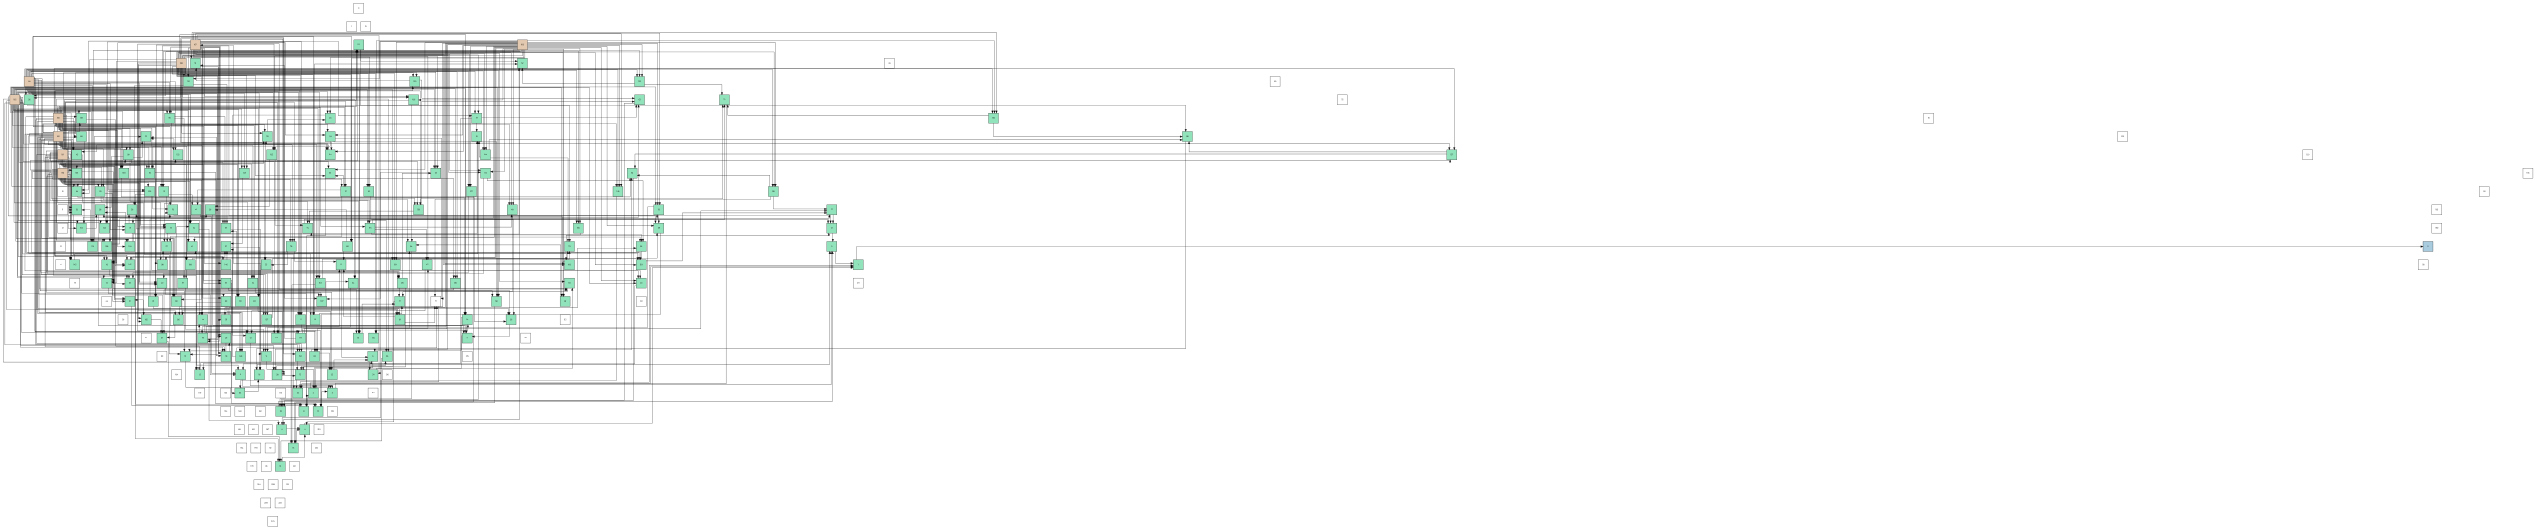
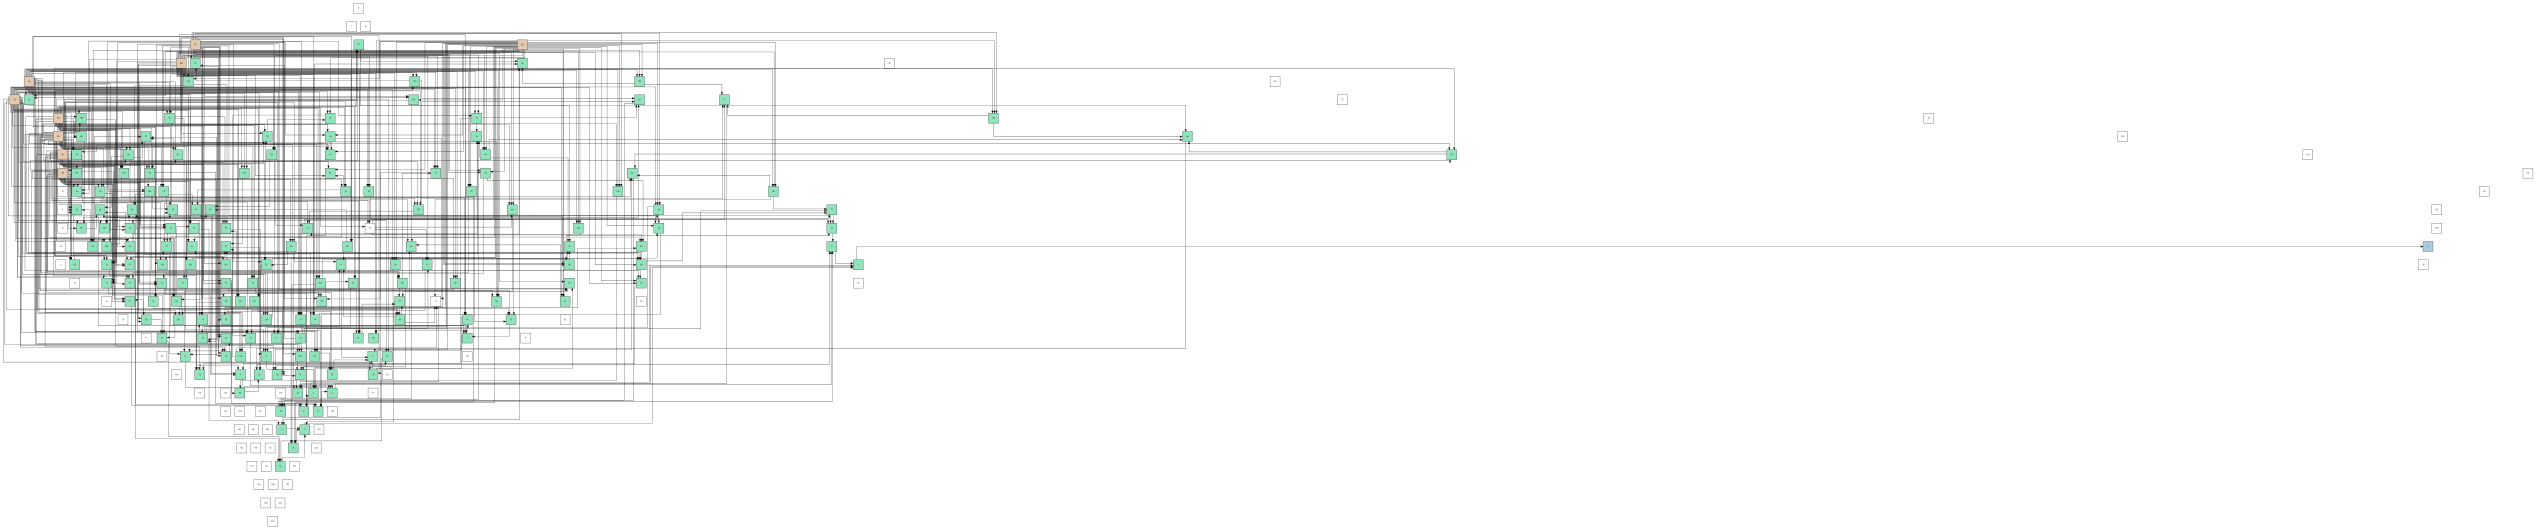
edge "35" -> "167": reversed
node "116": fillcolor #91e3bb -> #ffffff
